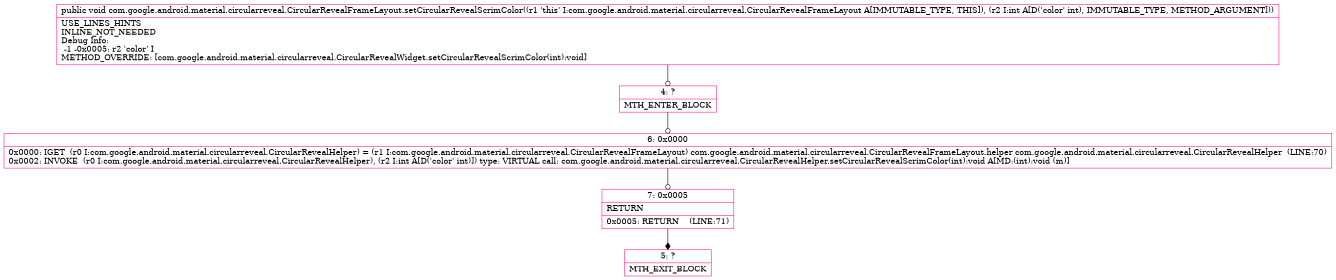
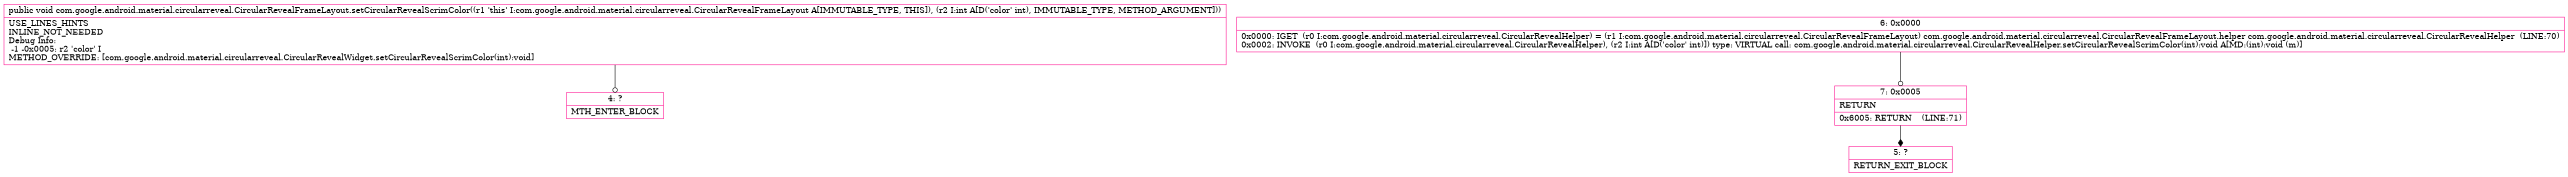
edge "4: ?" -> "6: 0x0000": removed
node "7: 0x0005": text "0x0005: RETURN    (LINE:71)" -> "0x6005: RETURN    (LINE:71)"
node "5: ?": text "MTH_EXIT_BLOCK" -> "RETURN_EXIT_BLOCK"
